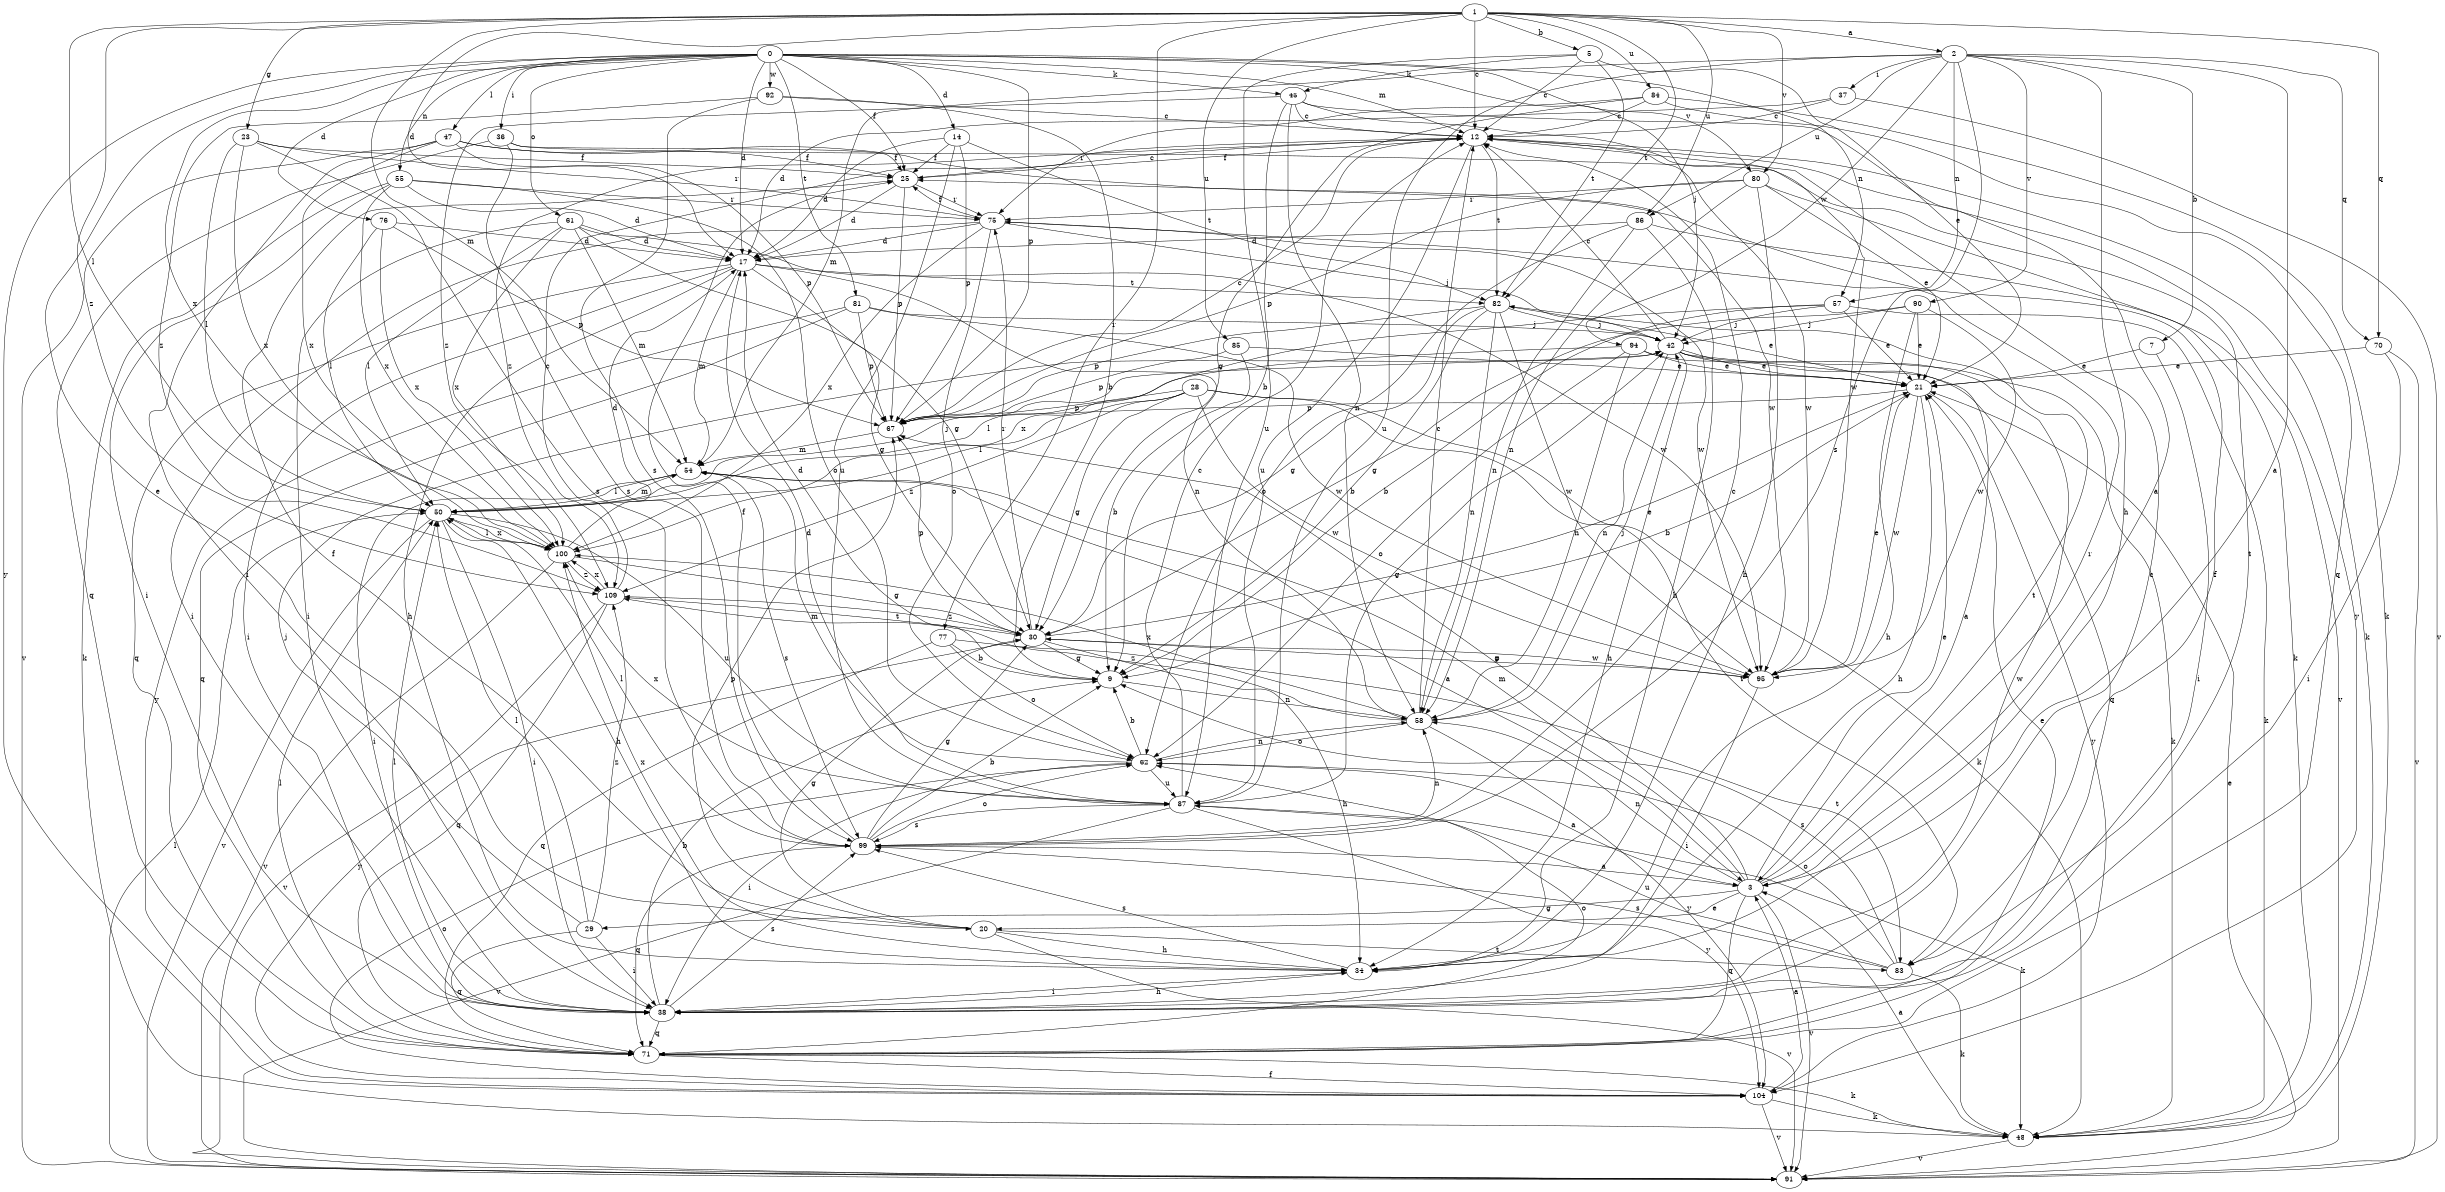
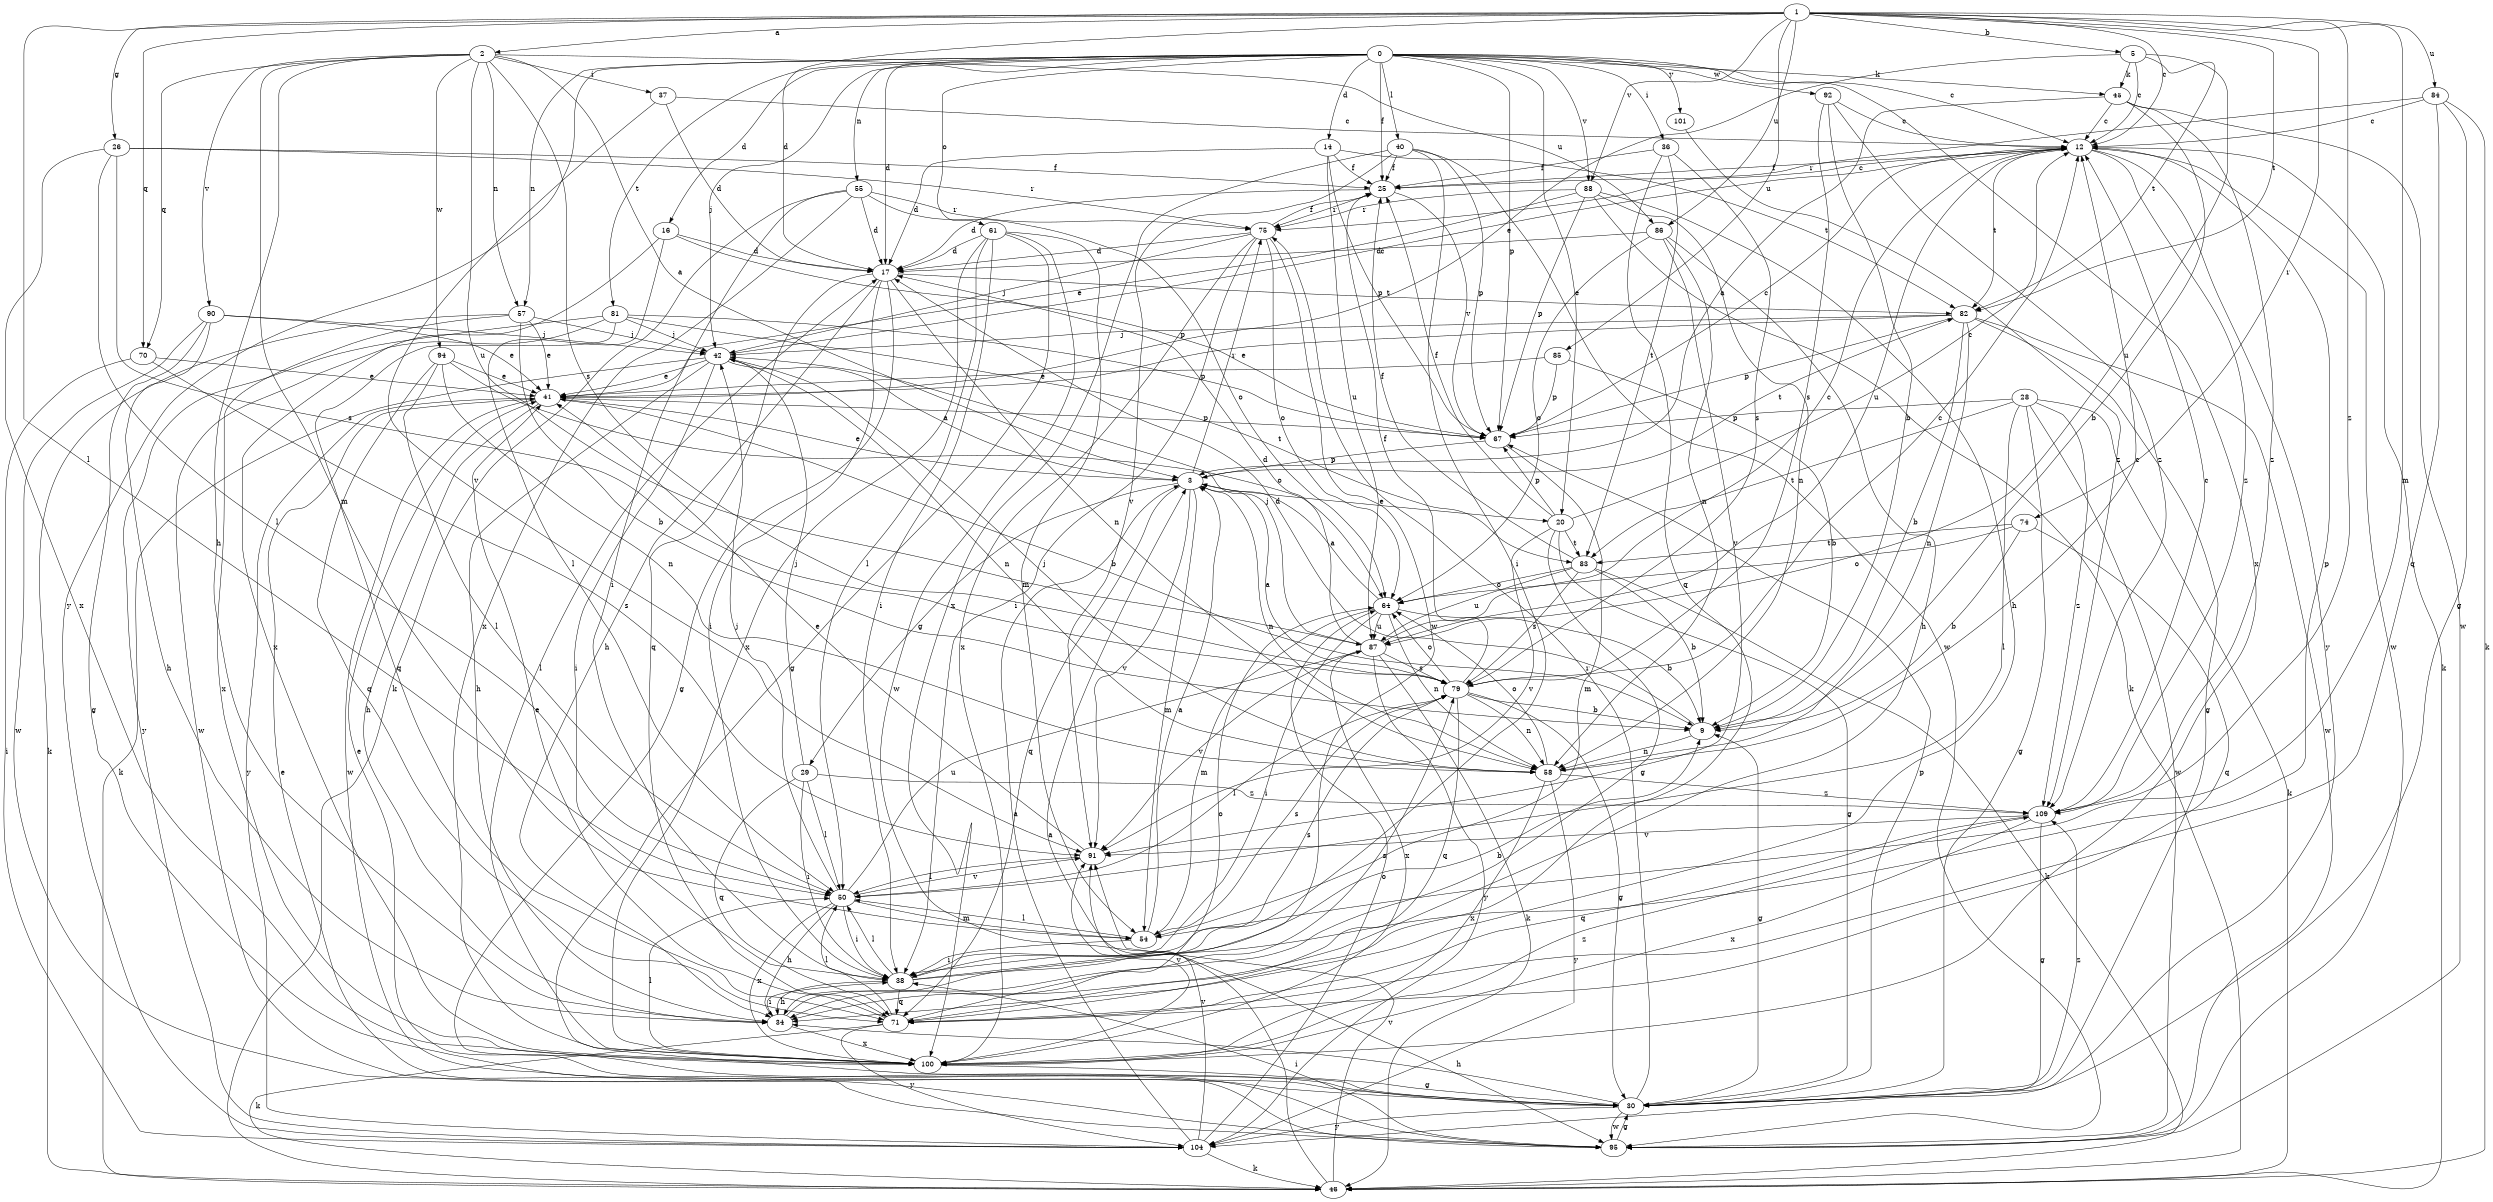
edge "0" -> "12": label "m" -> "c"
node "101": added
node "23": label "23" -> "26"
node "47": label "47" -> "40"
node "80": label "80" -> "88"
node "76": label "76" -> "16"
edge "75" -> "95": now "75" -> "34"
edge "25" -> "67": label "p" -> "v"
node "7": removed
edge "17" -> "54": removed, label "m"
node "21": label "21" -> "41"
edge "45" -> "58": removed, label "n"
edge "81" -> "83": added, label "t"
edge "20" -> "12": added, label "c"
edge "100" -> "17": label "d" -> "l"
edge "3" -> "67": reversed
edge "87" -> "42": label "g" -> "j"
edge "38" -> "12": label "c" -> "p"
edge "109" -> "30": label "t" -> "g"
node "77": label "77" -> "74"
edge "42" -> "38": label "w" -> "i"
node "62": label "62" -> "64"
edge "70" -> "91": label "v" -> "s"
edge "83" -> "9": label "s" -> "b"
node "99": label "99" -> "79"
edge "20" -> "34": label "h" -> "g"
edge "70" -> "38": now "70" -> "104"
edge "71" -> "104": label "f" -> "y"
node "48": label "48" -> "46"
